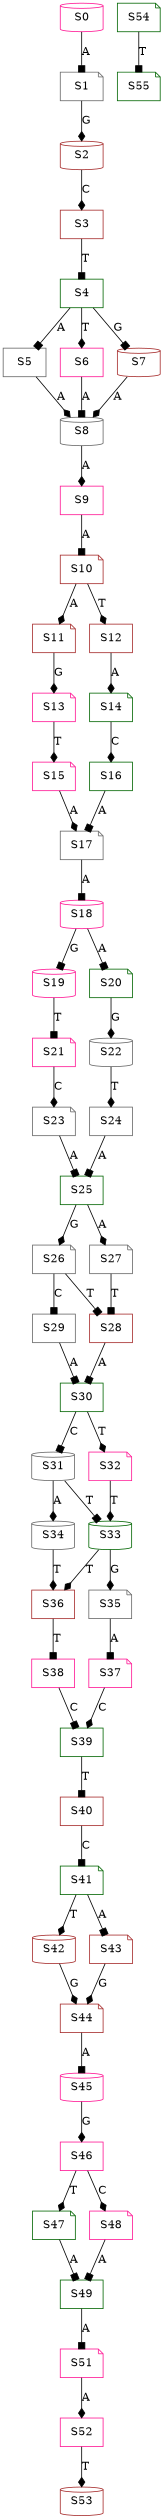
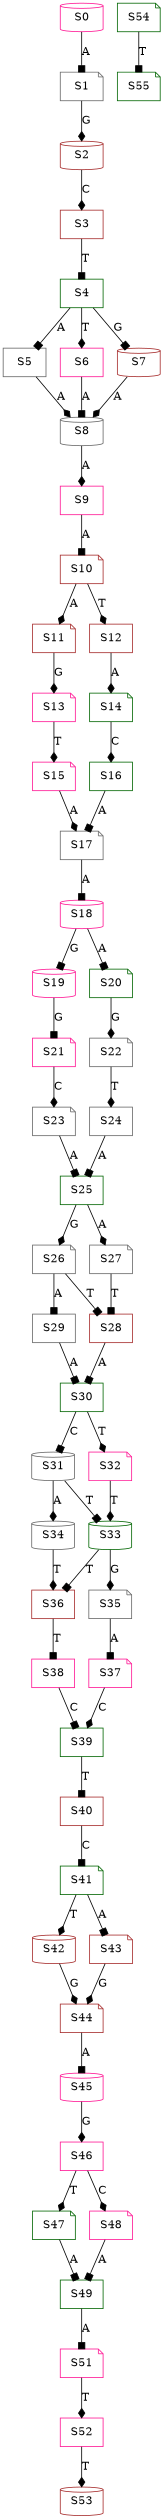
edge "S19" -> "S21": label "T" -> "G"
node "S22": shape cylinder -> note
edge "S26" -> "S29": label "C" -> "A"
edge "S33" -> "S36": arrowhead diamond -> box
edge "S51" -> "S52": label "A" -> "T"
